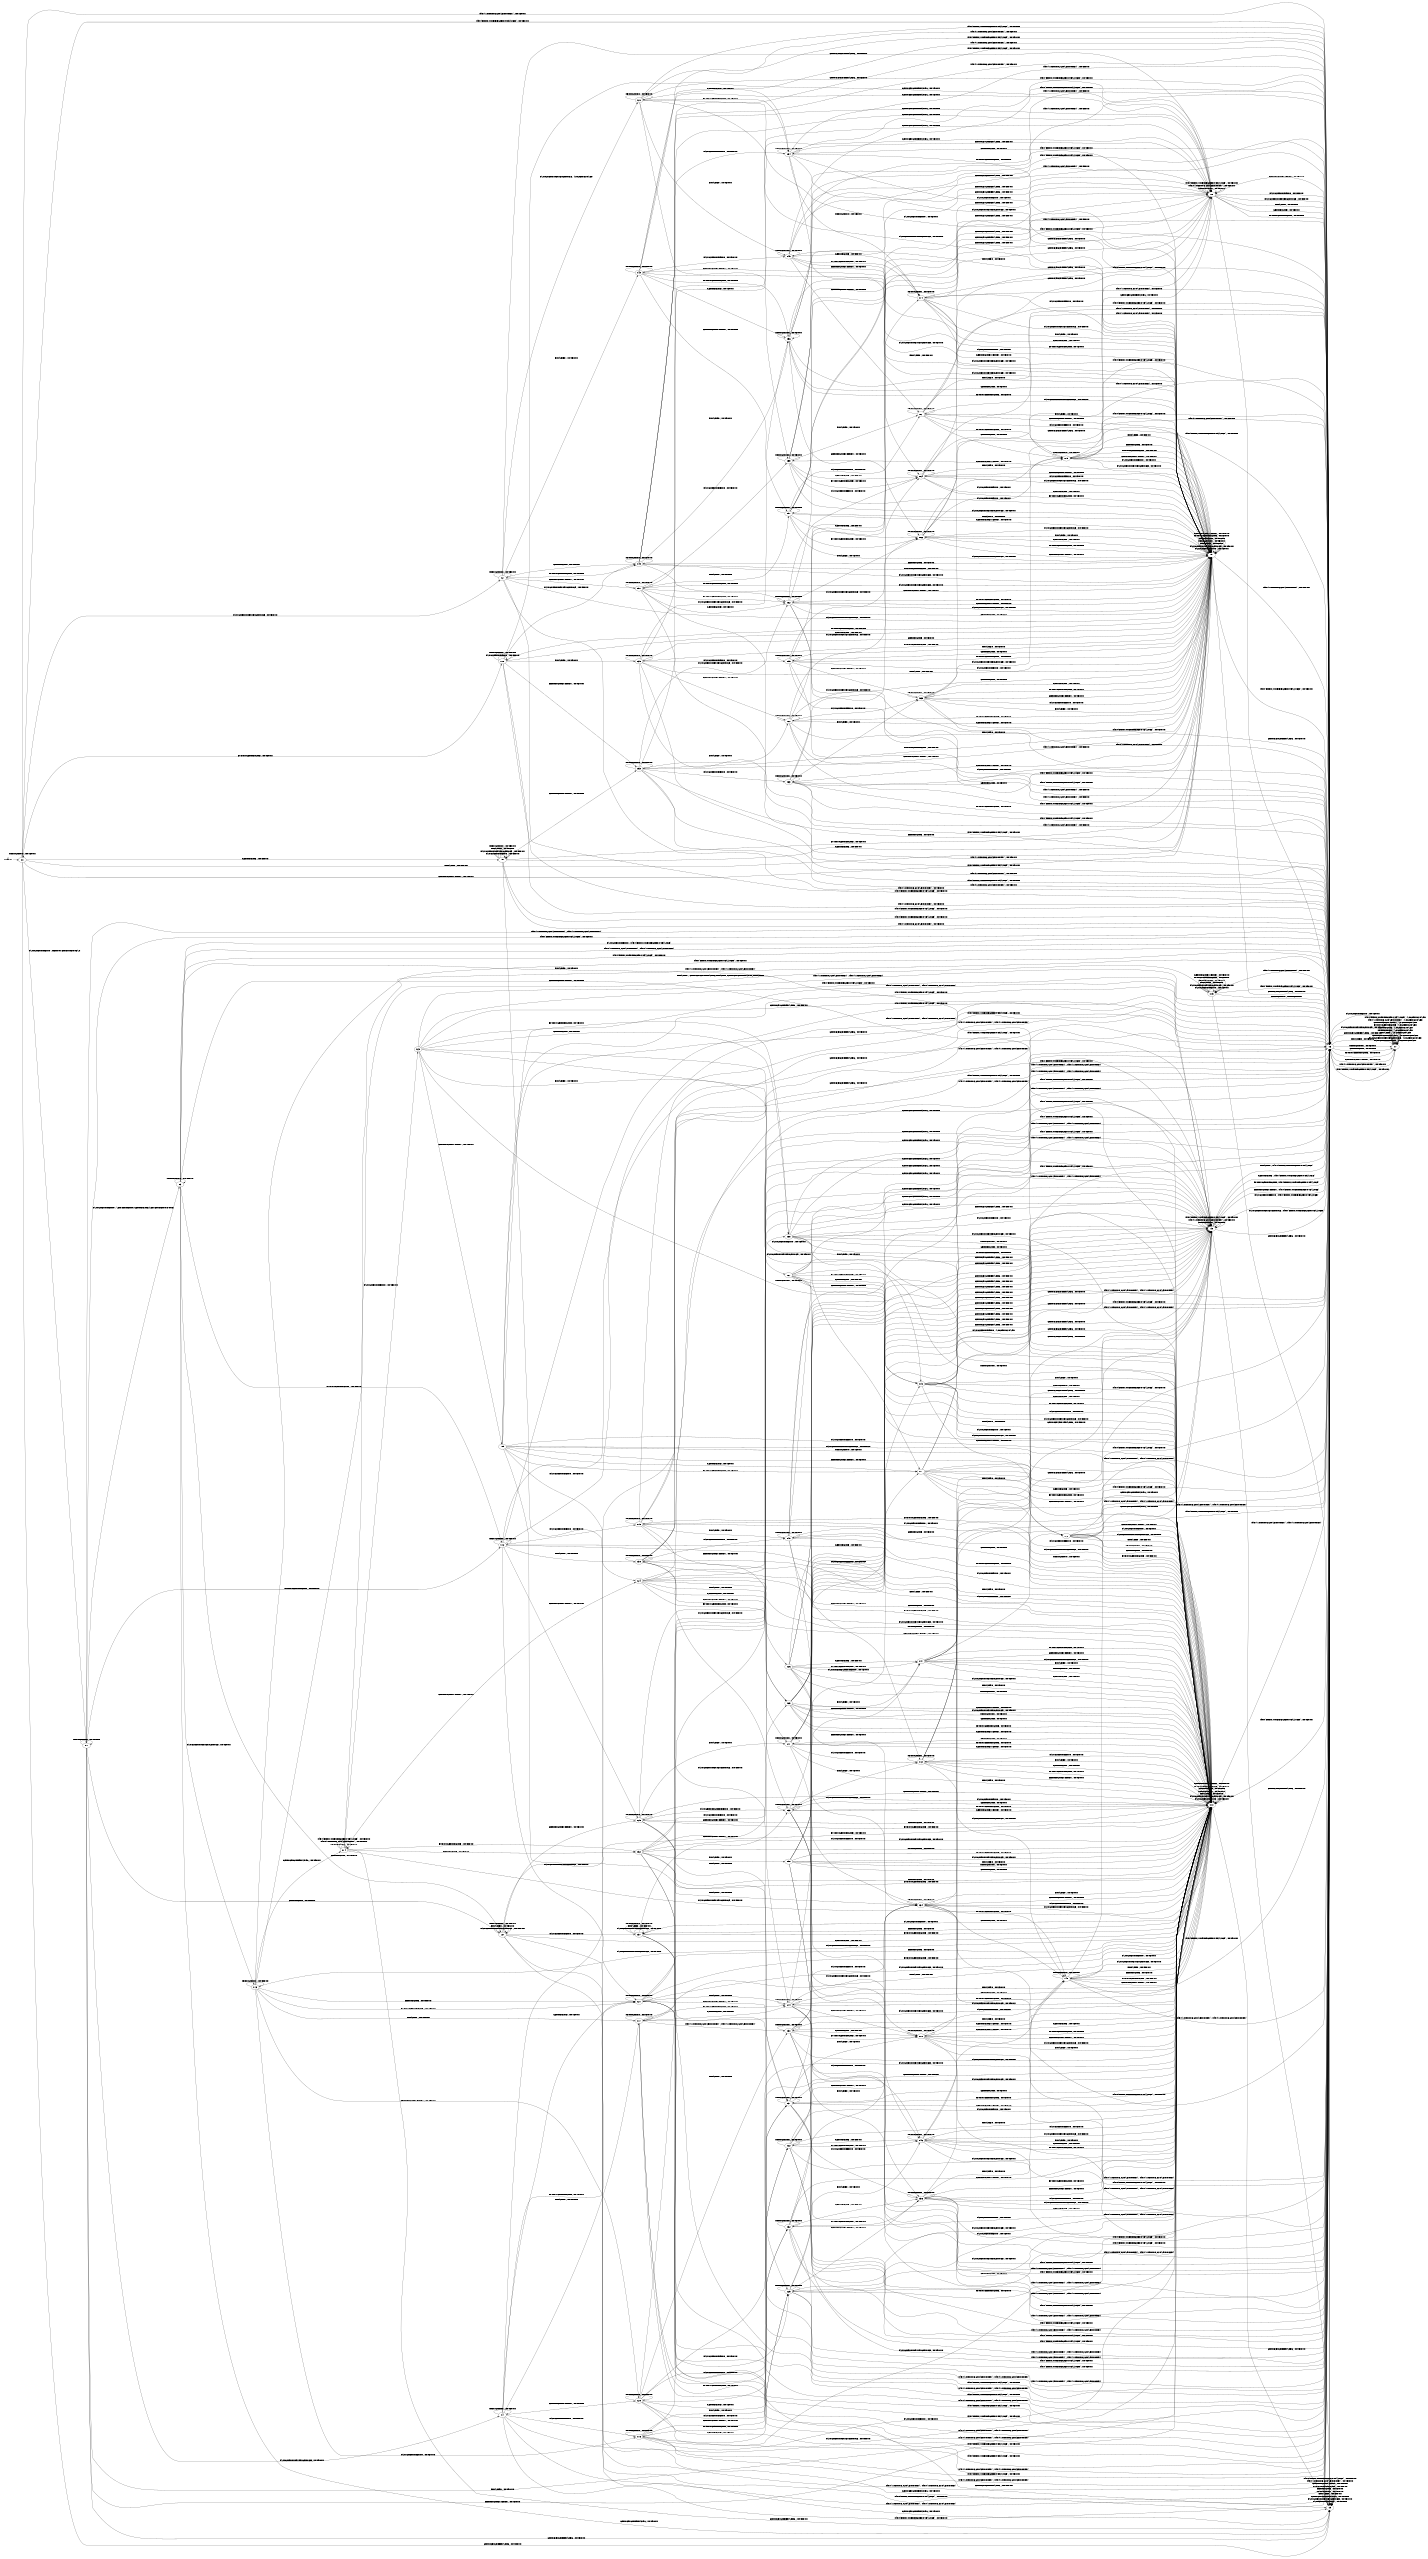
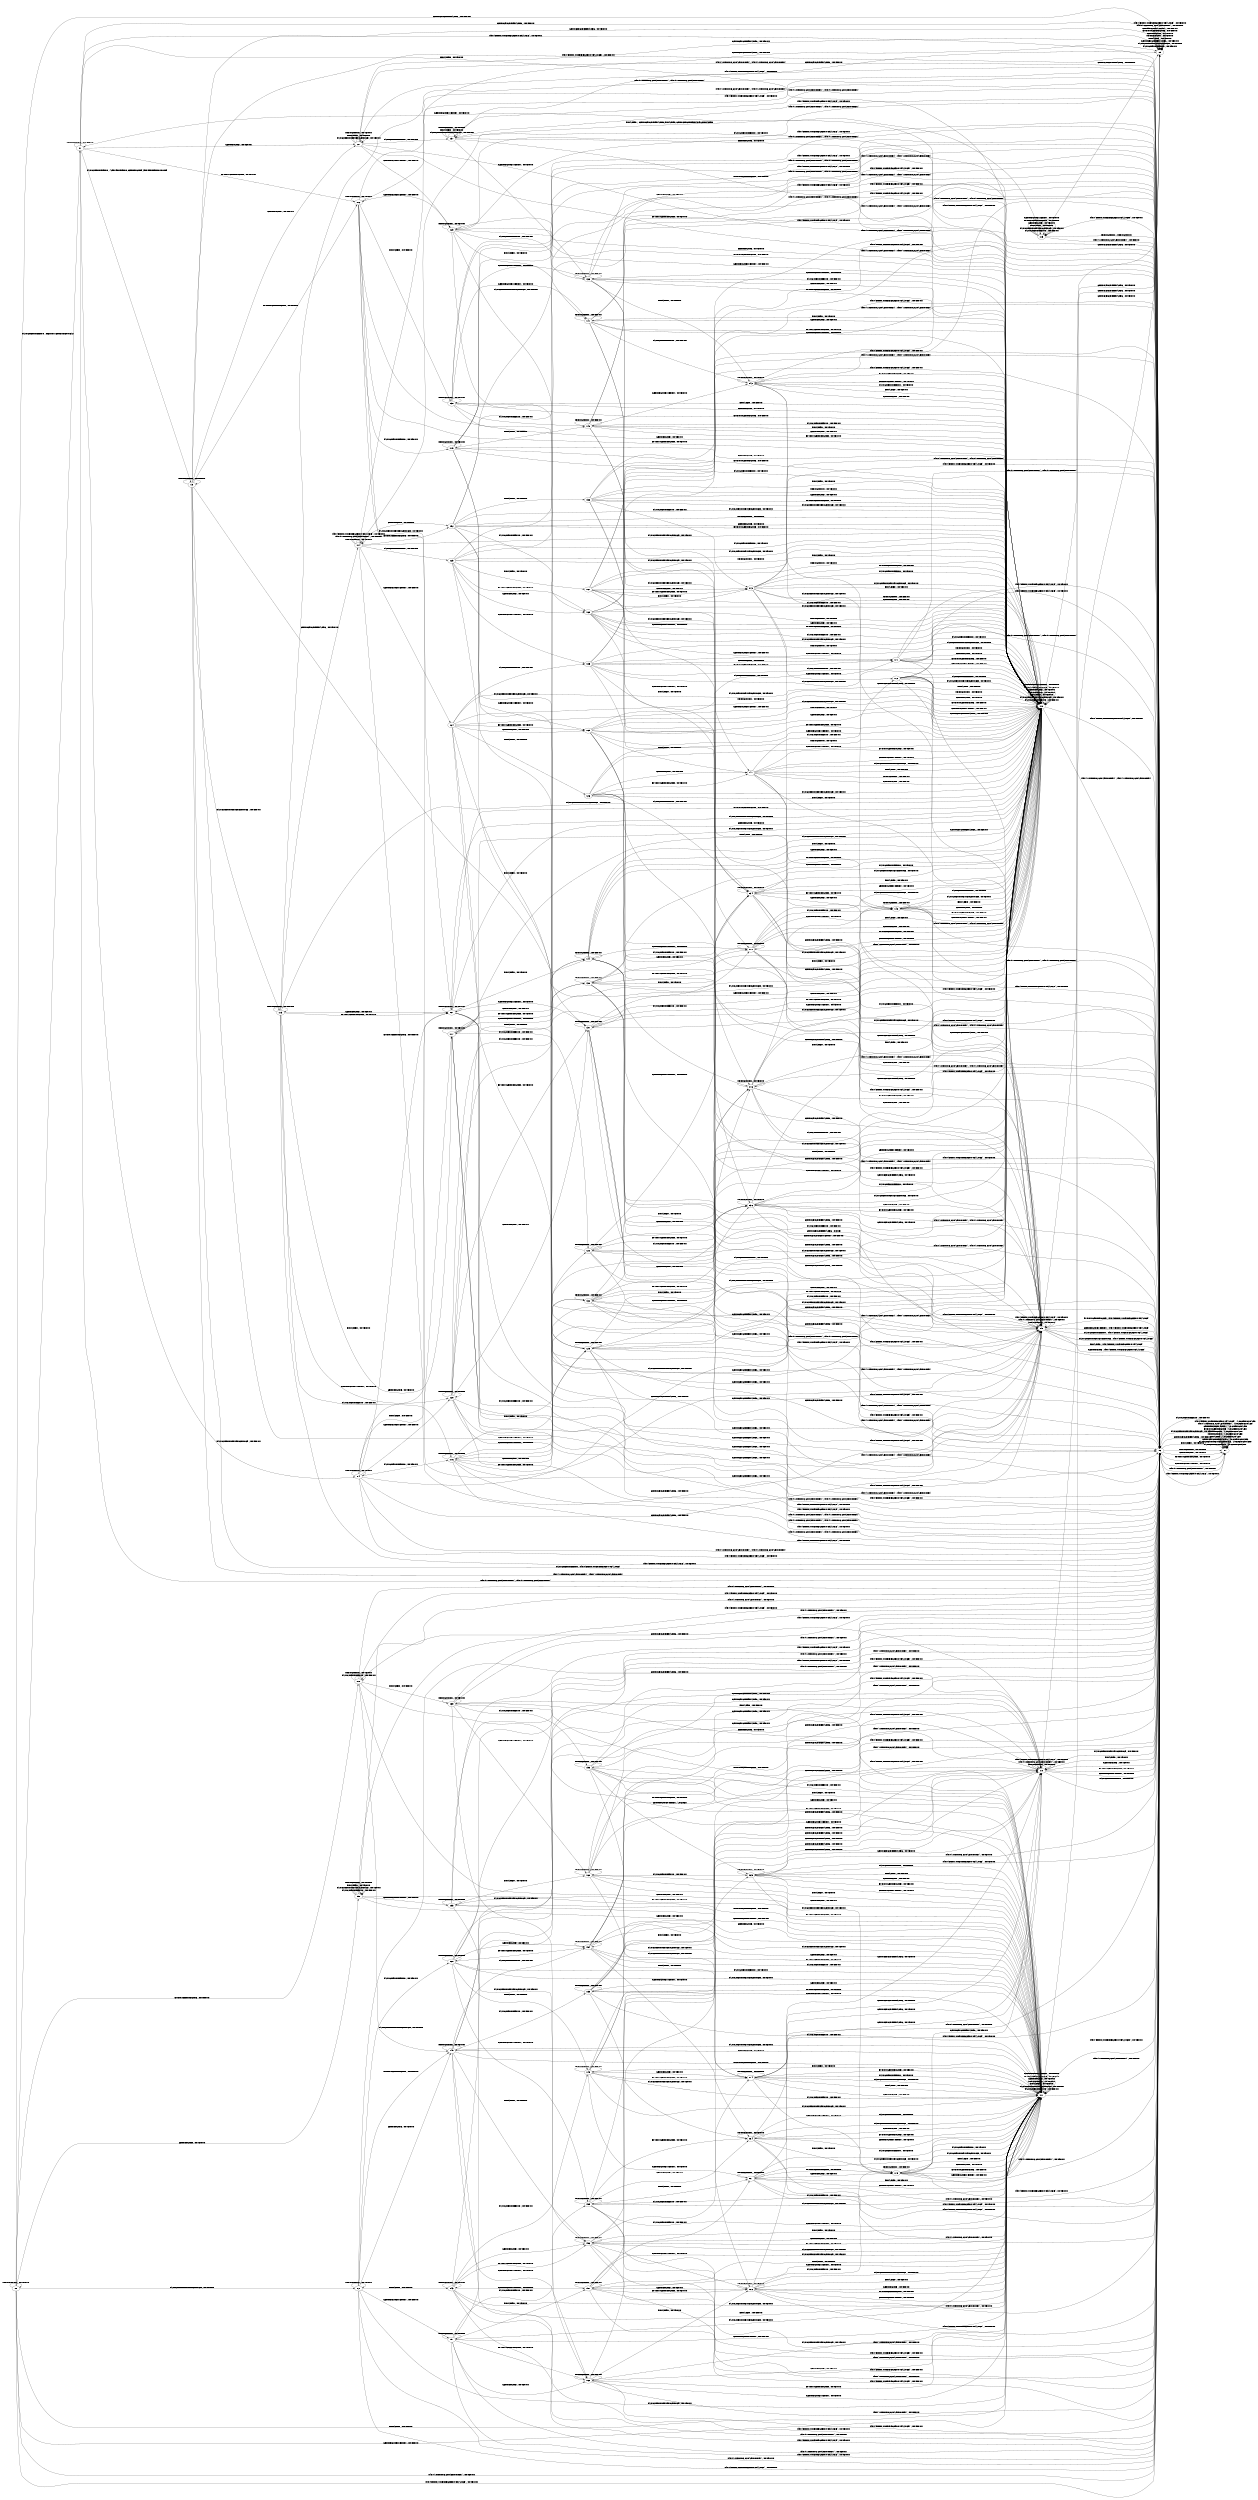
edge "s39" -> "s8": removed, label "CHANGE_CIPHER_SPEC / TIMEOUT"
edge "s2" -> "s20": label "RSA_CLIENT_KEY_EXCHANGE / SOCKET_CLOSED" -> "RSA_CLIENT_HELLO / TIMEOUT"
edge "s54" -> "s74": label "APPLICATION / TIMEOUT" -> "FINISHED / TIMEOUT"
edge "s53" -> "s8": removed, label "CHANGE_CIPHER_SPEC / TIMEOUT"
edge "s62" -> "s64": removed, label "RSA_CLIENT_HELLO / TIMEOUT"
node "s91": label "s91" -> "s11"
edge "s49" -> "s62": label "EMPTY_CERTIFICATE / TIMEOUT" -> "CERTIFICATE_VERIFY / TIMEOUT"
edge "s55" -> "s65": label "CERTIFICATE_VERIFY / TIMEOUT" -> "CERTIFICATE_VERIFY / SOCKET"
edge "s18" -> "s53": removed, label "CERTIFICATE_VERIFY / TIMEOUT"
edge "s53" -> "s63": now "s49" -> "s63"
node "__start0": removed
edge "s85" -> "s5": label "CHANGE_CIPHER_SPEC / TIMEOUT" -> "CHANGE_CIPHER_SPEC / DONE"
edge "s69" -> "s5": label "CHANGE_CIPHER_SPEC / TIMEOUT" -> "CHANGE_CIPHER_VERIFY / TIMEOUT"
edge "s73" -> "s5": label "CHANGE_CIPHER_SPEC / TIMEOUT" -> "Alert(WARNING,CLOSE_NOTIFY) / TIMEOUT"
edge "s25" -> "s5": label "RSA_CLIENT_HELLO / SOCKET_CLOSED" -> "CHANGE_CIPHER_SPEC / TIMEOUT"
edge "s70" -> "s5": label "CHANGE_CIPHER_SPEC / TIMEOUT" -> "CERTIFICATE / TIMEOUT"
edge "s46" -> "s5": label "CHANGE_SERVER_SPEC / TIMEOUT" -> "CHANGE_CIPHER_SPEC / TIMEOUT"
edge "s71" -> "s72": removed, label "FINISHED / TIMEOUT"
edge "s85" -> "s24": reversed
edge "s22" -> "s5": now "s14" -> "s5"
edge "s58" -> "s73": label "RSA_UNEXPECTED_HELLO / TIMEOUT" -> "RSA_CLIENT_HELLO / TIMEOUT"
edge "s38" -> "s44": removed, label "RSA_CLIENT_KEY_EXCHANGE / TIMEOUT"
edge "s29" -> "s33": label "RSA_CERTIFICATE_HELLO / TIMEOUT" -> "RSA_CLIENT_HELLO / TIMEOUT"
edge "s29" -> "s31": label "FINISHED / TIMEOUT" -> "RSA_CLIENT_KEY_EXCHANGE / TIMEOUT"
edge "s50" -> "s9": removed, label "CHANGE_CIPHER_SPEC / TIMEOUT"
edge "s17" -> "s30": label "Alert(WARNING,CLOSE_NOTIFY) / Alert(WARNING,CLOSE_NOTIFY)" -> "CERTIFICATE_VERIFY / TIMEOUT"
edge "s56" -> "s74": added, label "RSA_CLIENT_HELLO / TIMEOUT"
